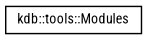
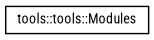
node "kdb::tools::Modules": label "kdb::tools::Modules" -> "tools::tools::Modules"
